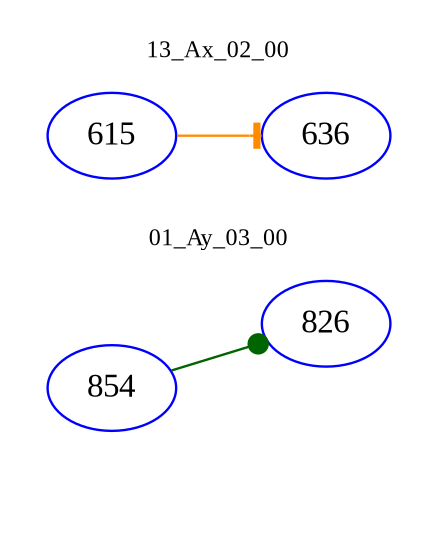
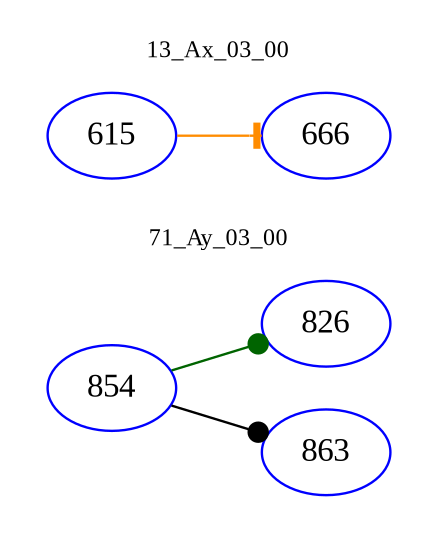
cluster "13_Ax_02_00": label "13_Ax_02_00" -> "13_Ax_03_00"
node "636": label "636" -> "666"
cluster "01_Ay_03_00": label "01_Ay_03_00" -> "71_Ay_03_00"
node "863": added
